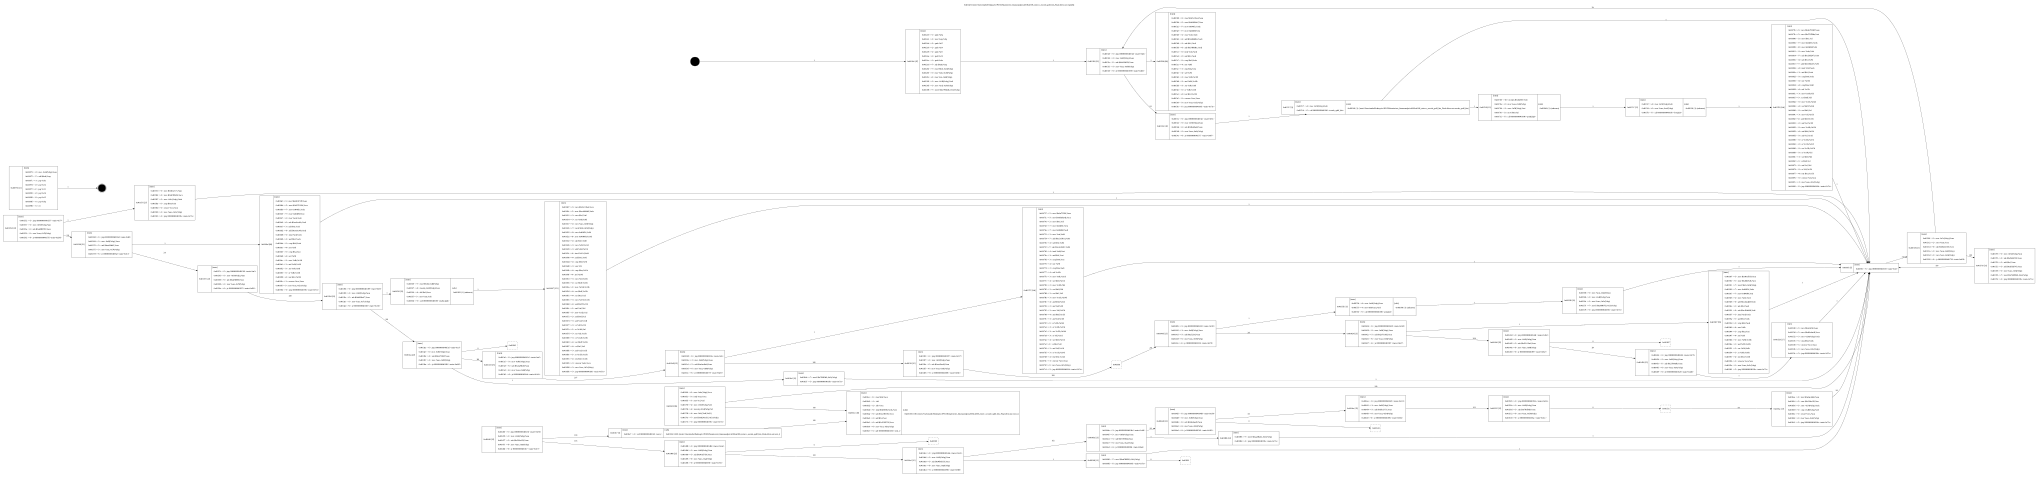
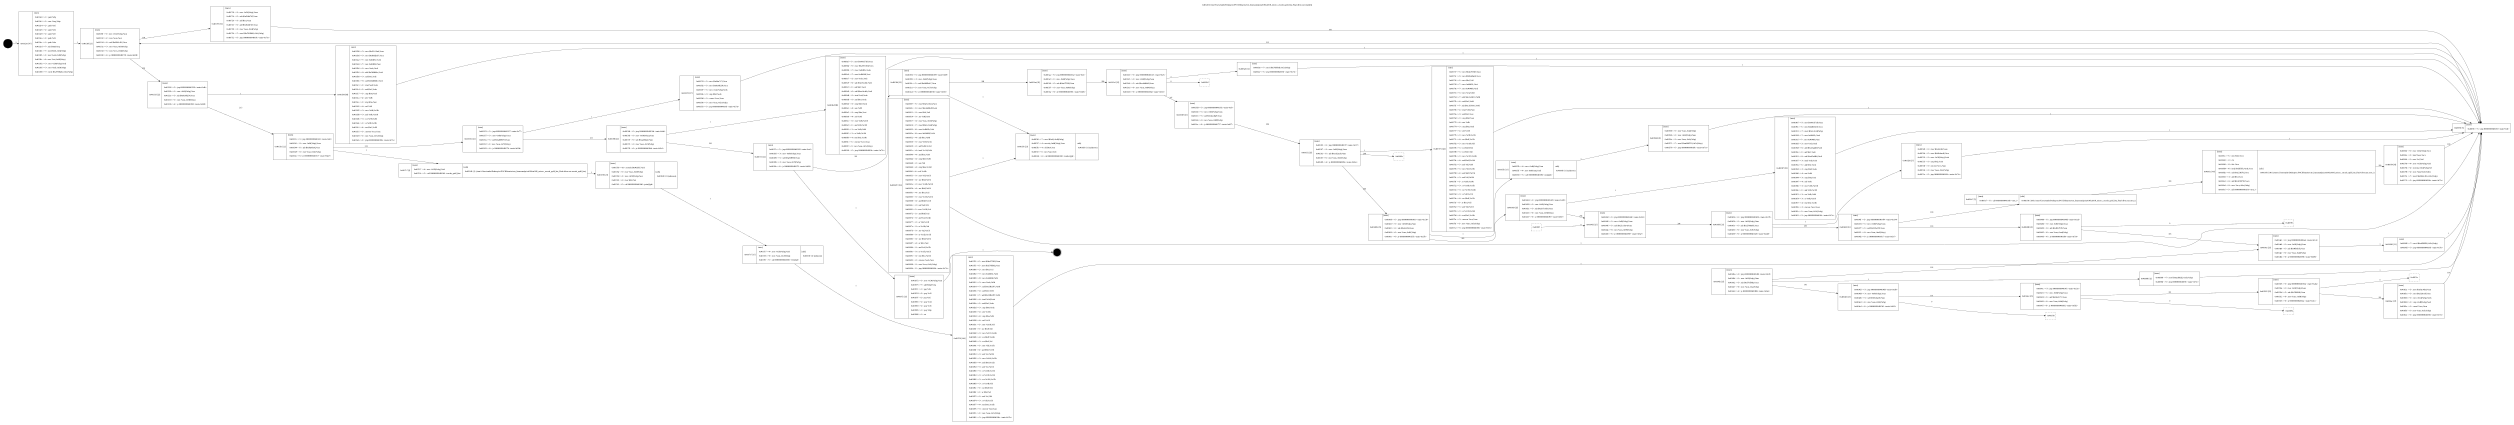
edge "0x4017c7 [9]" -> "0x4019fe [5]": now "0x401598 [88]" -> "0x4019fe [5]"
edge "0x4012e0 [47]" -> "0x401326 [22]": now "0x4012e0 [47]" -> "0x40130f [23]"
edge "0x40133c [22]" -> "0x401352 [22]": added, label "212"
edge "0x40137e [22]" -> "0x401972 [21]": added, label "1"
edge "0x401456 [25]" -> "0x40146f [25]": added, label "203"
edge "0x4015f0 [23]" -> "0x401607 [153]": reversed
edge "0x4013d9 [25]" -> "0x401737 [144]": now "0x4013f2 [25]" -> "0x401737 [144]"
edge "0x40143d [25]" -> "0x401987": reversed
edge "0x4013aa [22]" -> "0x4019b5": now "0x4013c0 [25]" -> "0x4019b5"
edge "0x40189e" -> "0x40140b [25]": now "0x4013f2 [25]" -> "0x40140b [25]"
edge "0x4013aa [22]" -> "0x4016a0 [12]": now "0x4013c0 [25]" -> "0x4016a0 [12]"
edge "0x4016f4 [36]" -> "0x4016cc [40]": reversed
edge "0x40151e" -> "0x4016ac [27]": now "0x401505 [25]" -> "0x4016ac [27]"
edge "0x4014a1 [25]" -> "0x4014ba [25]": reversed
edge "0x401966 [12]" -> "0x401892": now "0x4014ec [25]" -> "0x401892"
